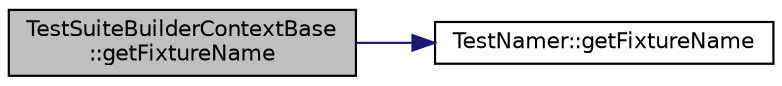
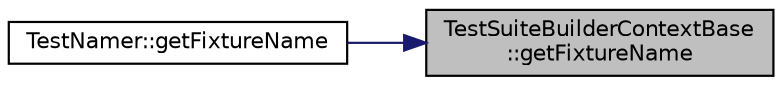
edge "TestSuiteBuilderContextBase ::getFixtureName" -> "TestNamer::getFixtureName": reversed
